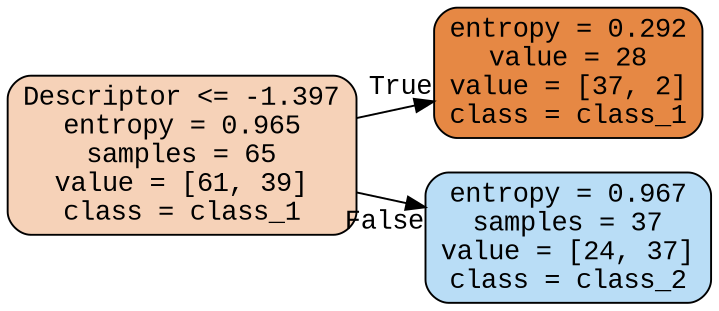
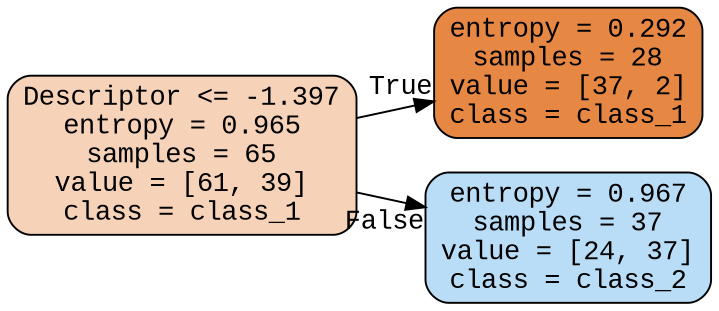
node "entropy = 0.292 value = 28 value = [37, 2] class = class_1": label "entropy = 0.292 value = 28 value = [37, 2] class = class_1" -> "entropy = 0.292 samples = 28 value = [37, 2] class = class_1"
